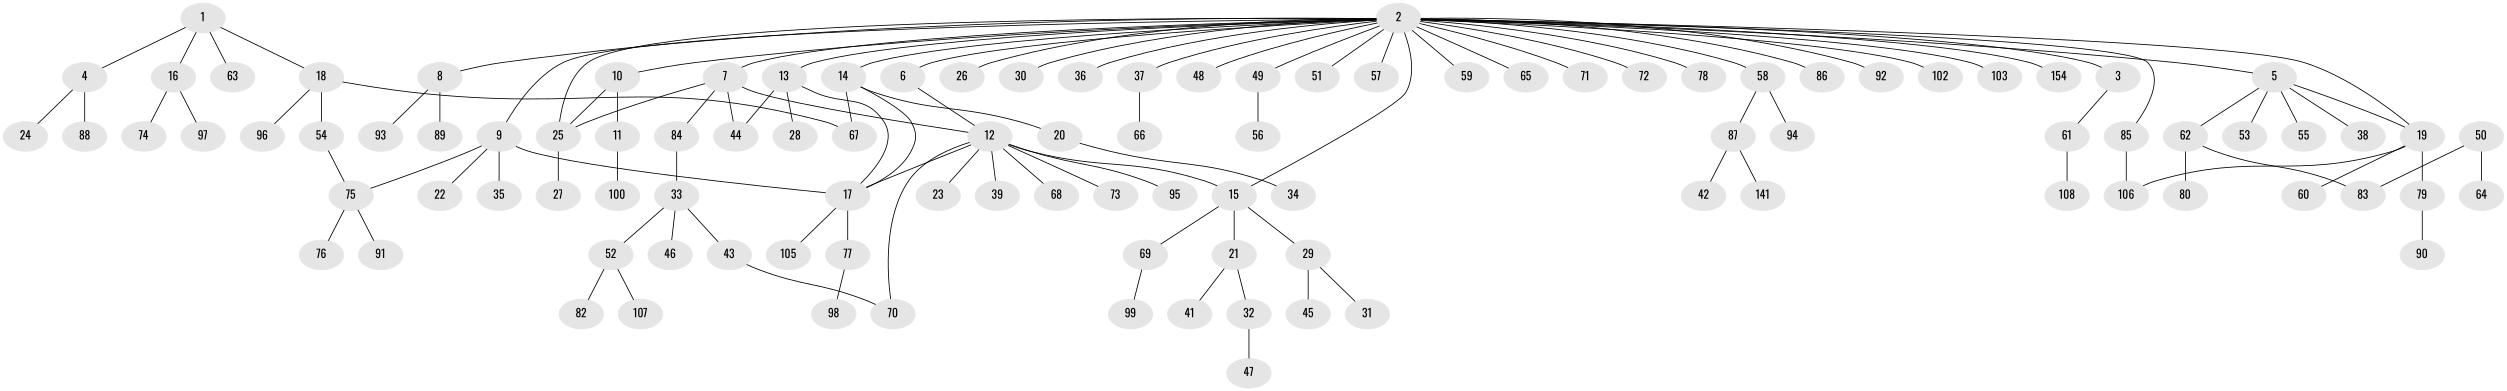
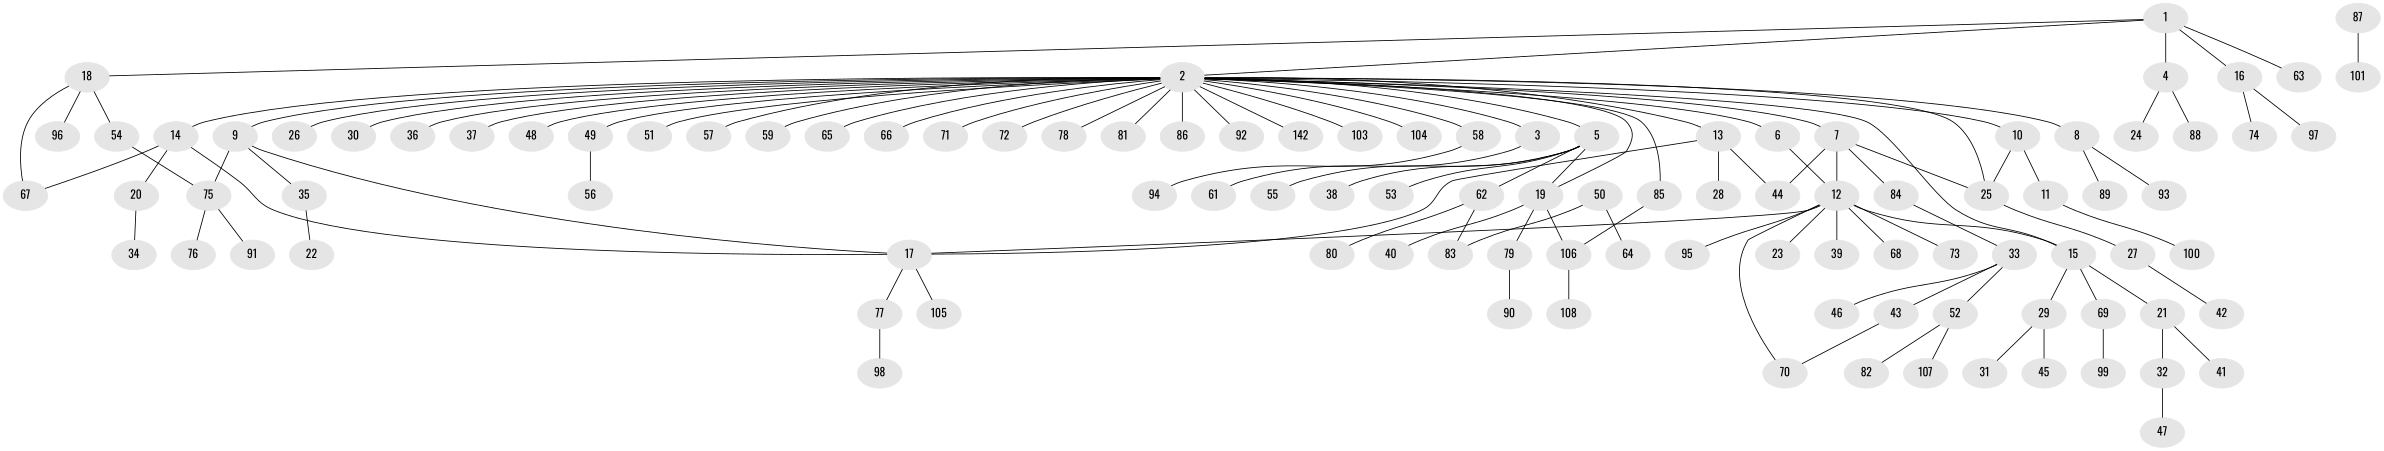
edge "1" -- "2": added
node "102": label "102" -> "142"
node "154": label "154" -> "104"
edge "37" -- "66": now "2" -- "66"
edge "58" -- "87": removed
node "81": added
edge "9" -- "22": now "35" -- "22"
edge "87" -- "42": now "27" -- "42"
edge "61" -- "108": now "106" -- "108"
node "141": label "141" -> "101"
node "60": label "60" -> "40"
